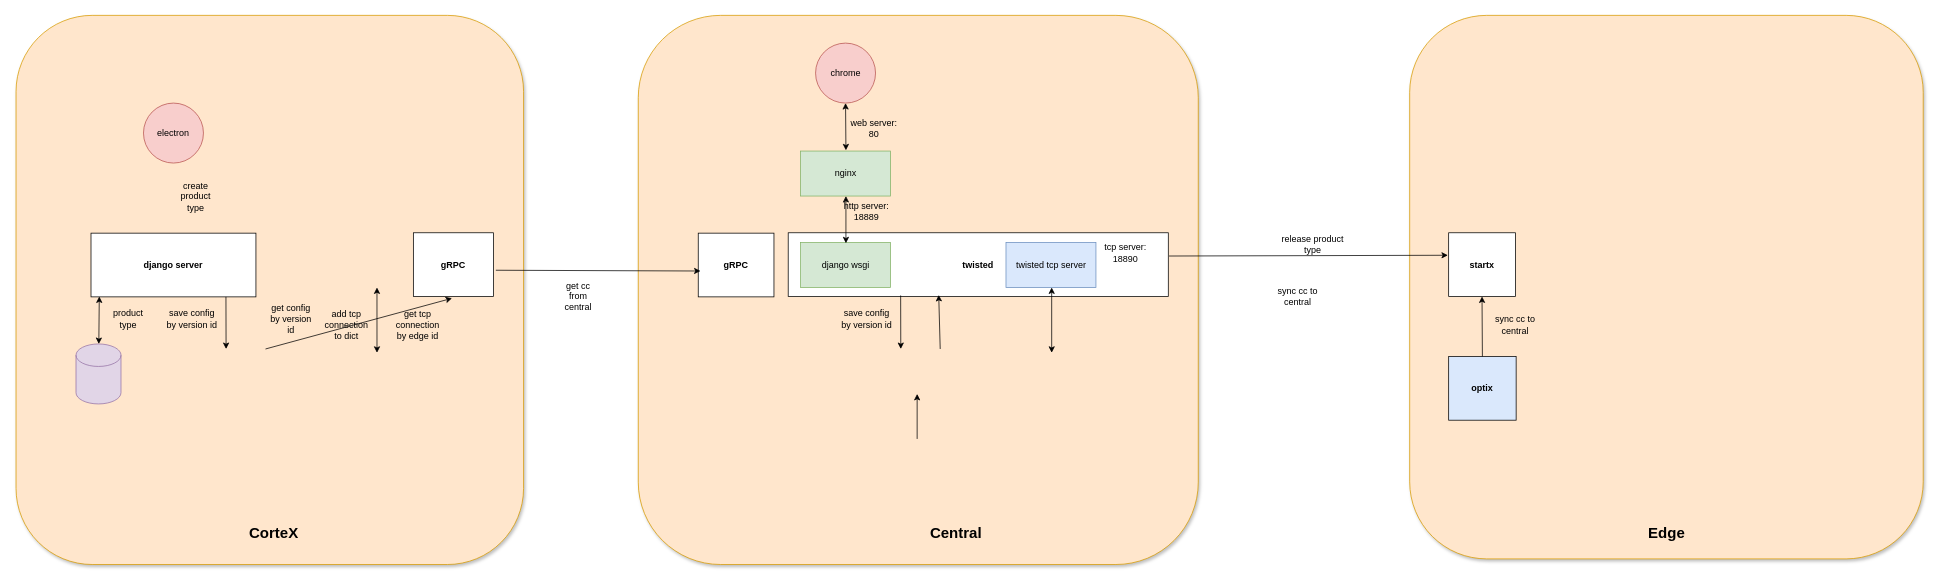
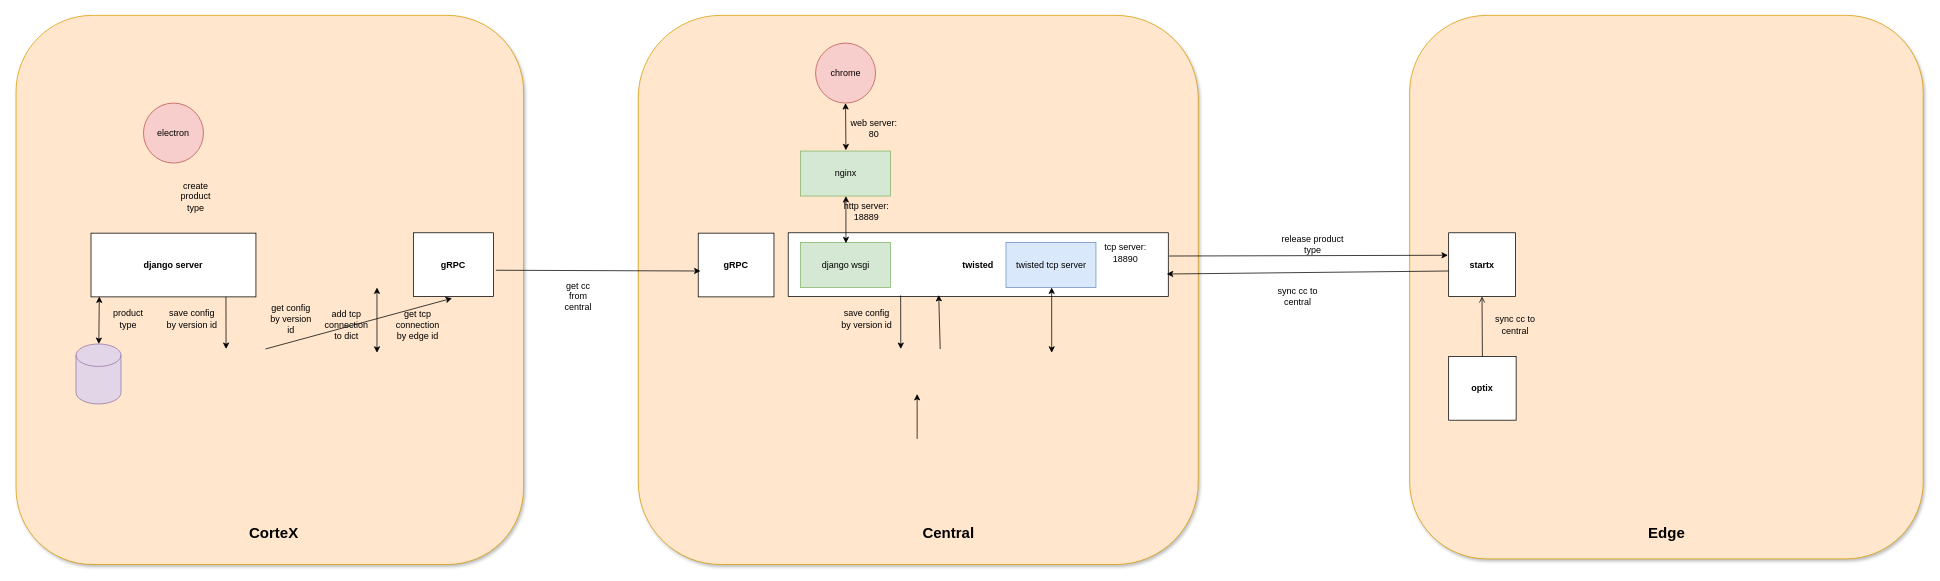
edge "startx" -> "twisted": added
edge "optix" -> "startx": arrowhead classic -> open
node "optix": fillcolor #dae8fc -> #ffffff
node "Central": moved (956, 533) -> (948, 533)
